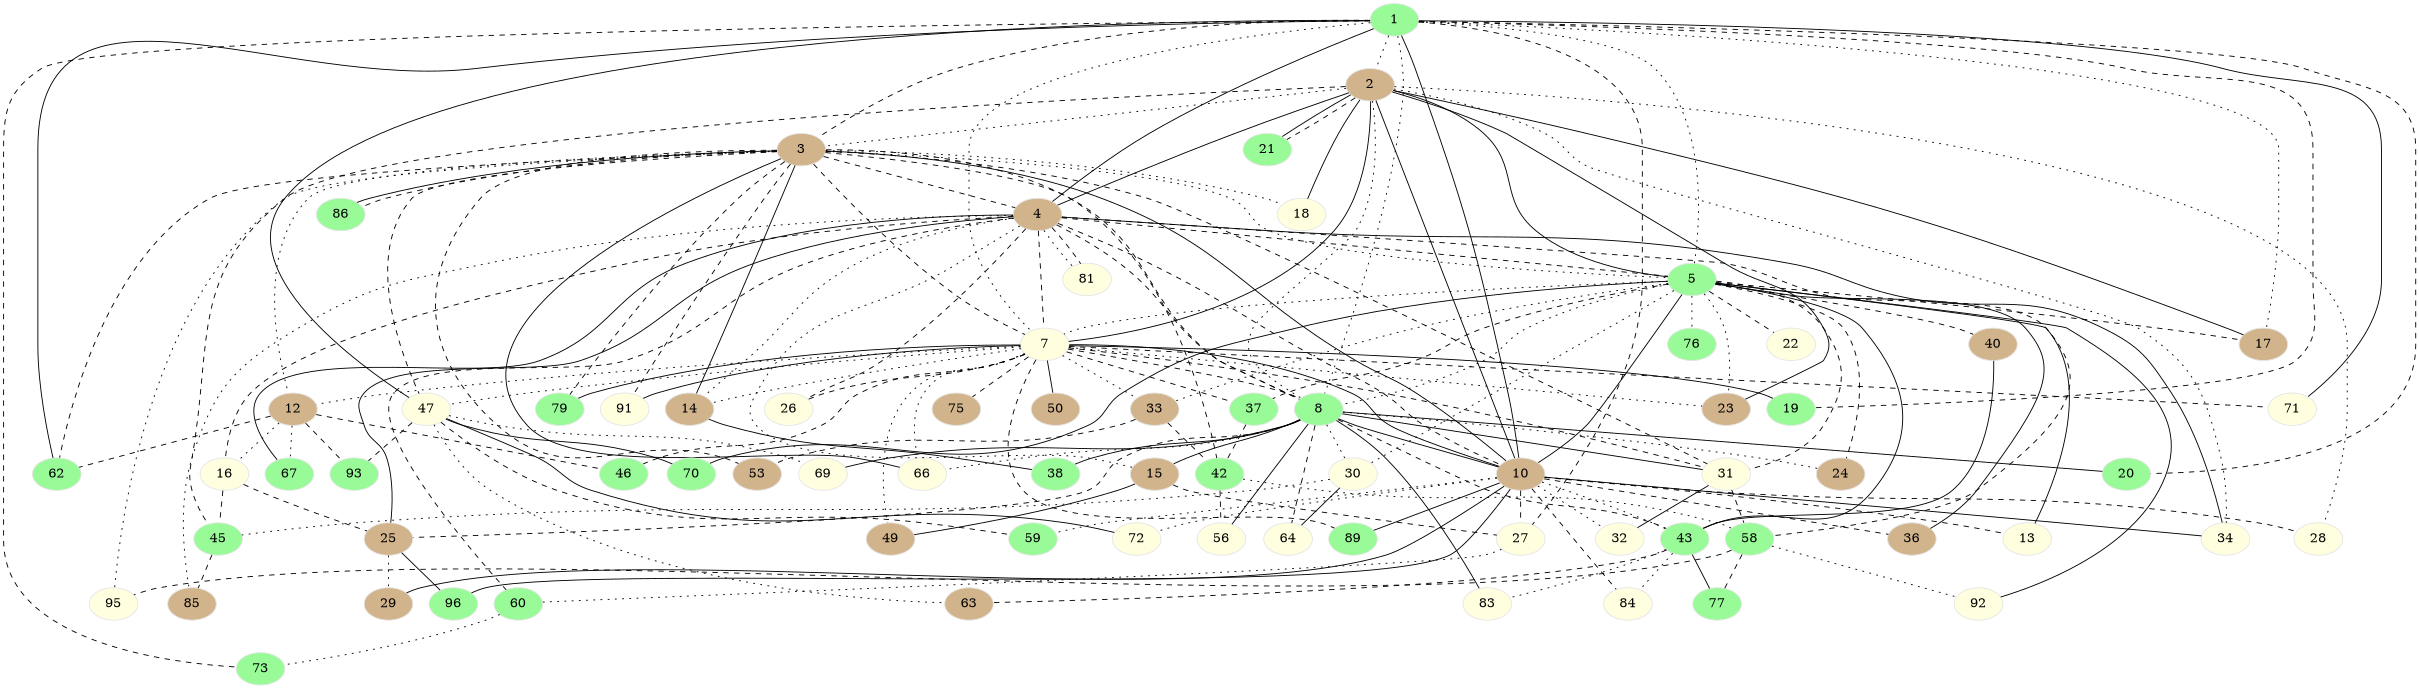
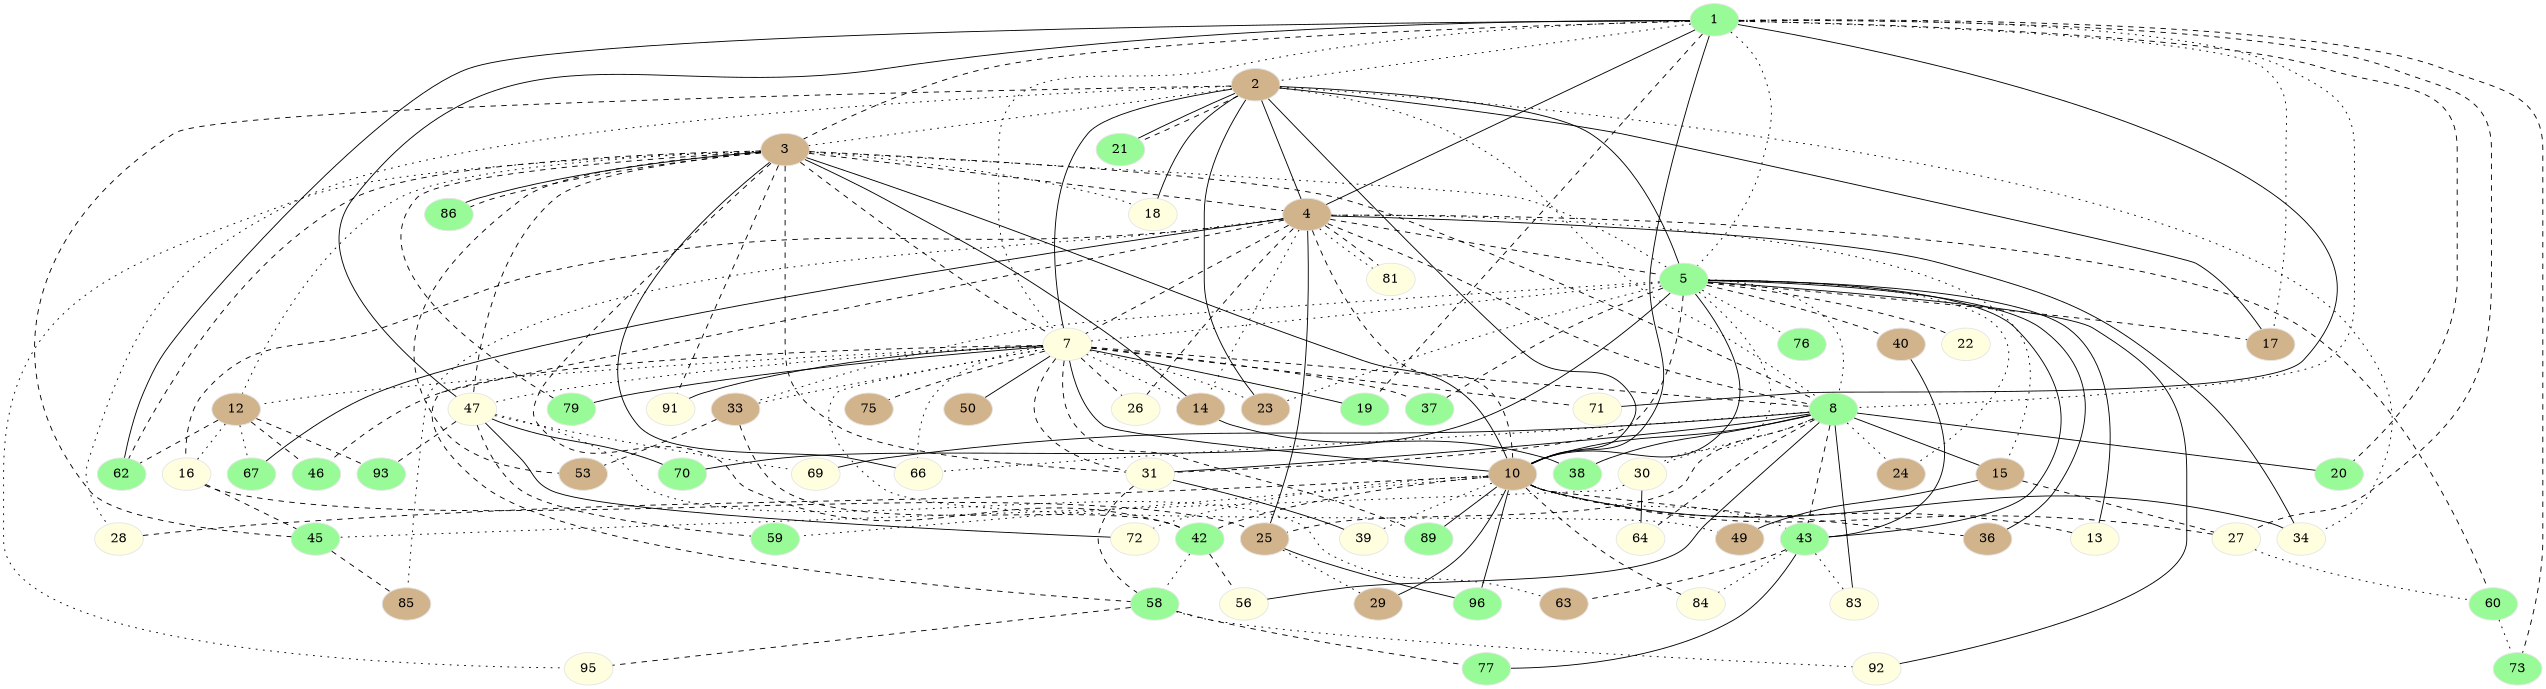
edge "5" -- "24": style dashed -> dotted
edge "37" -- "42": now "10" -- "42"
node "32": label "32" -> "39"
